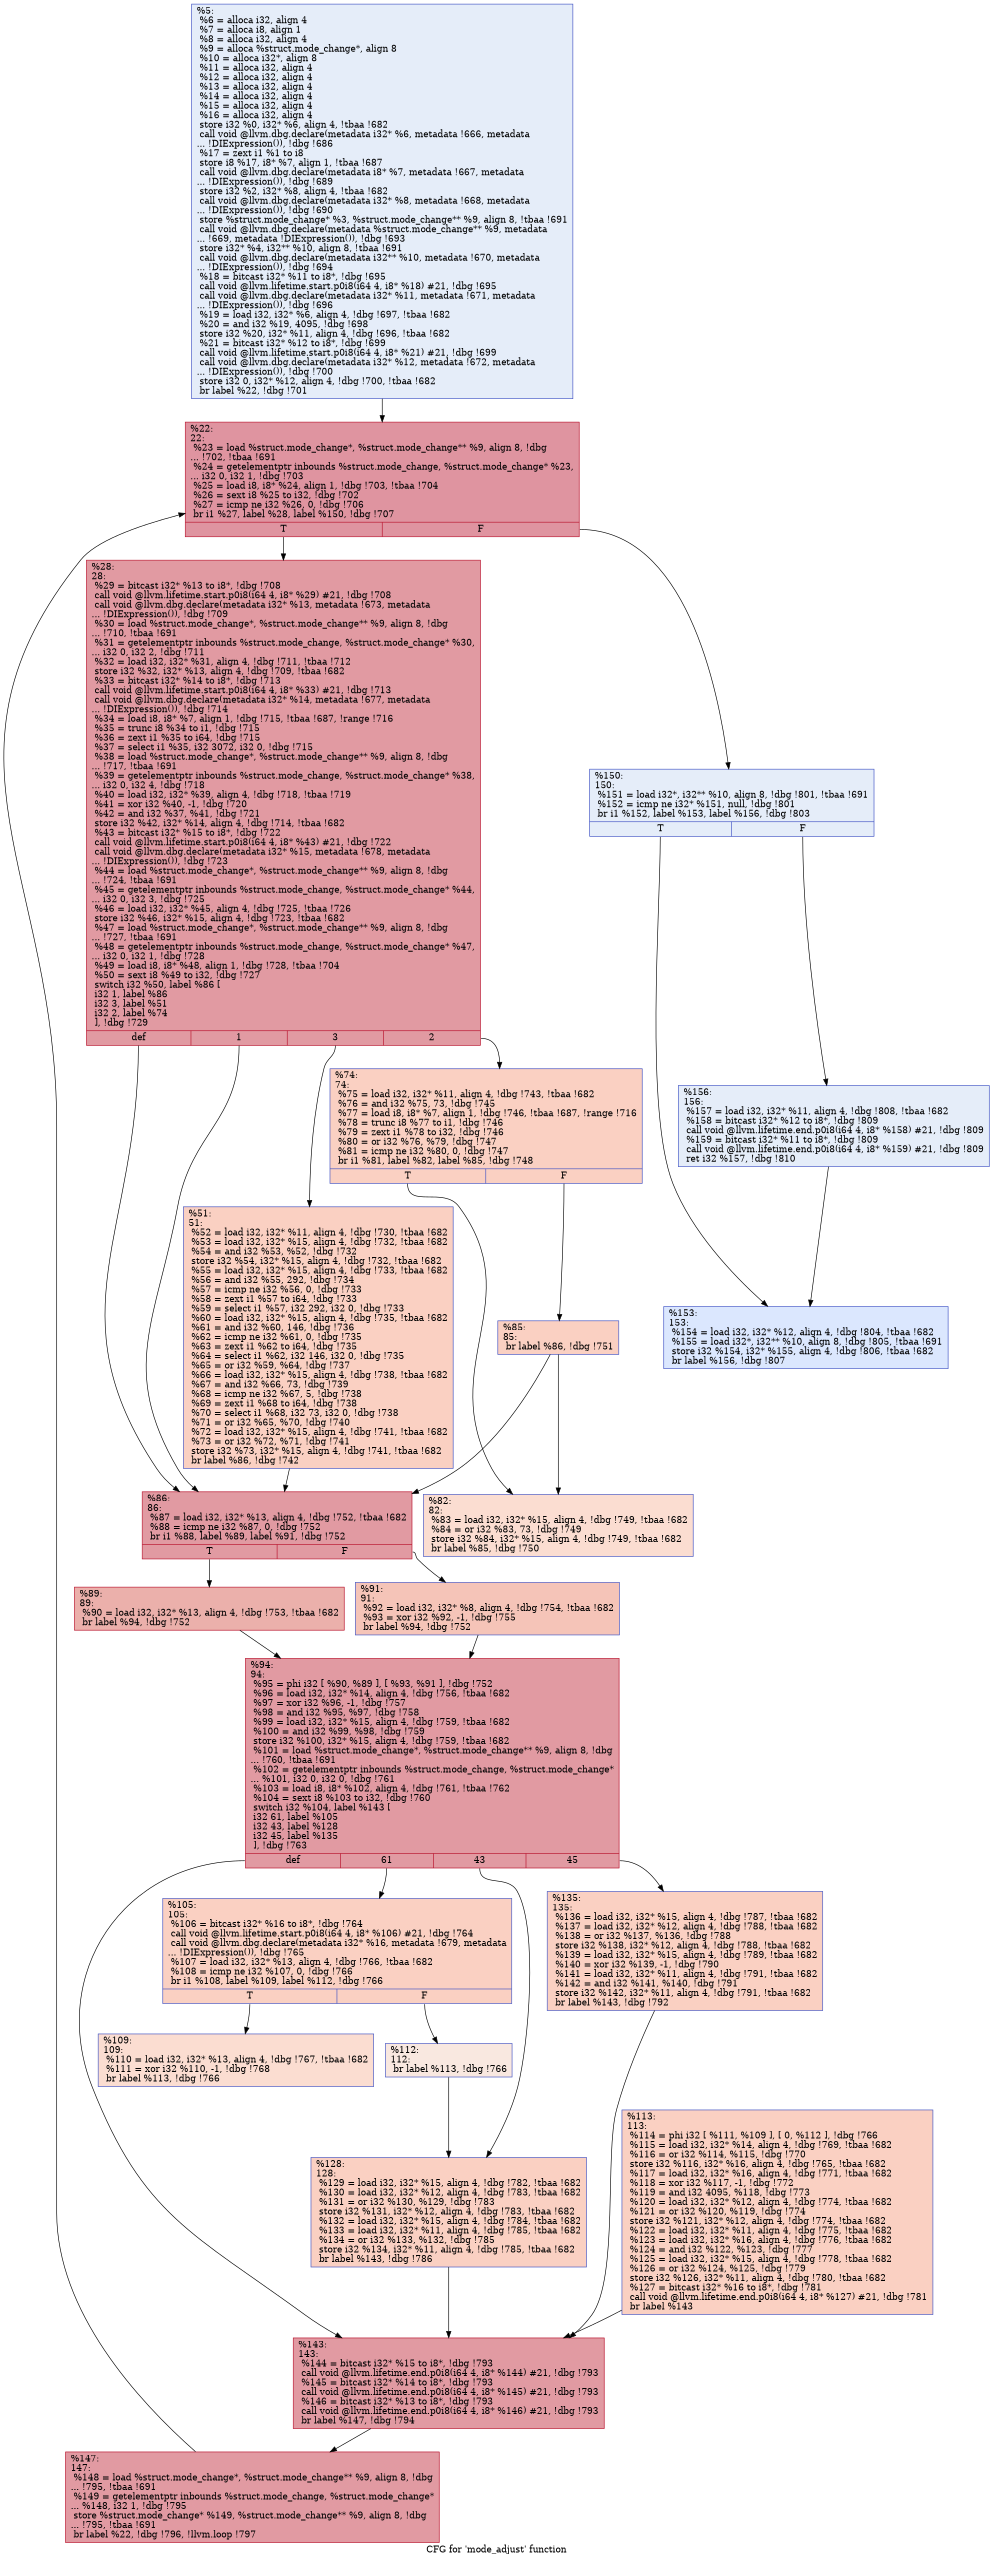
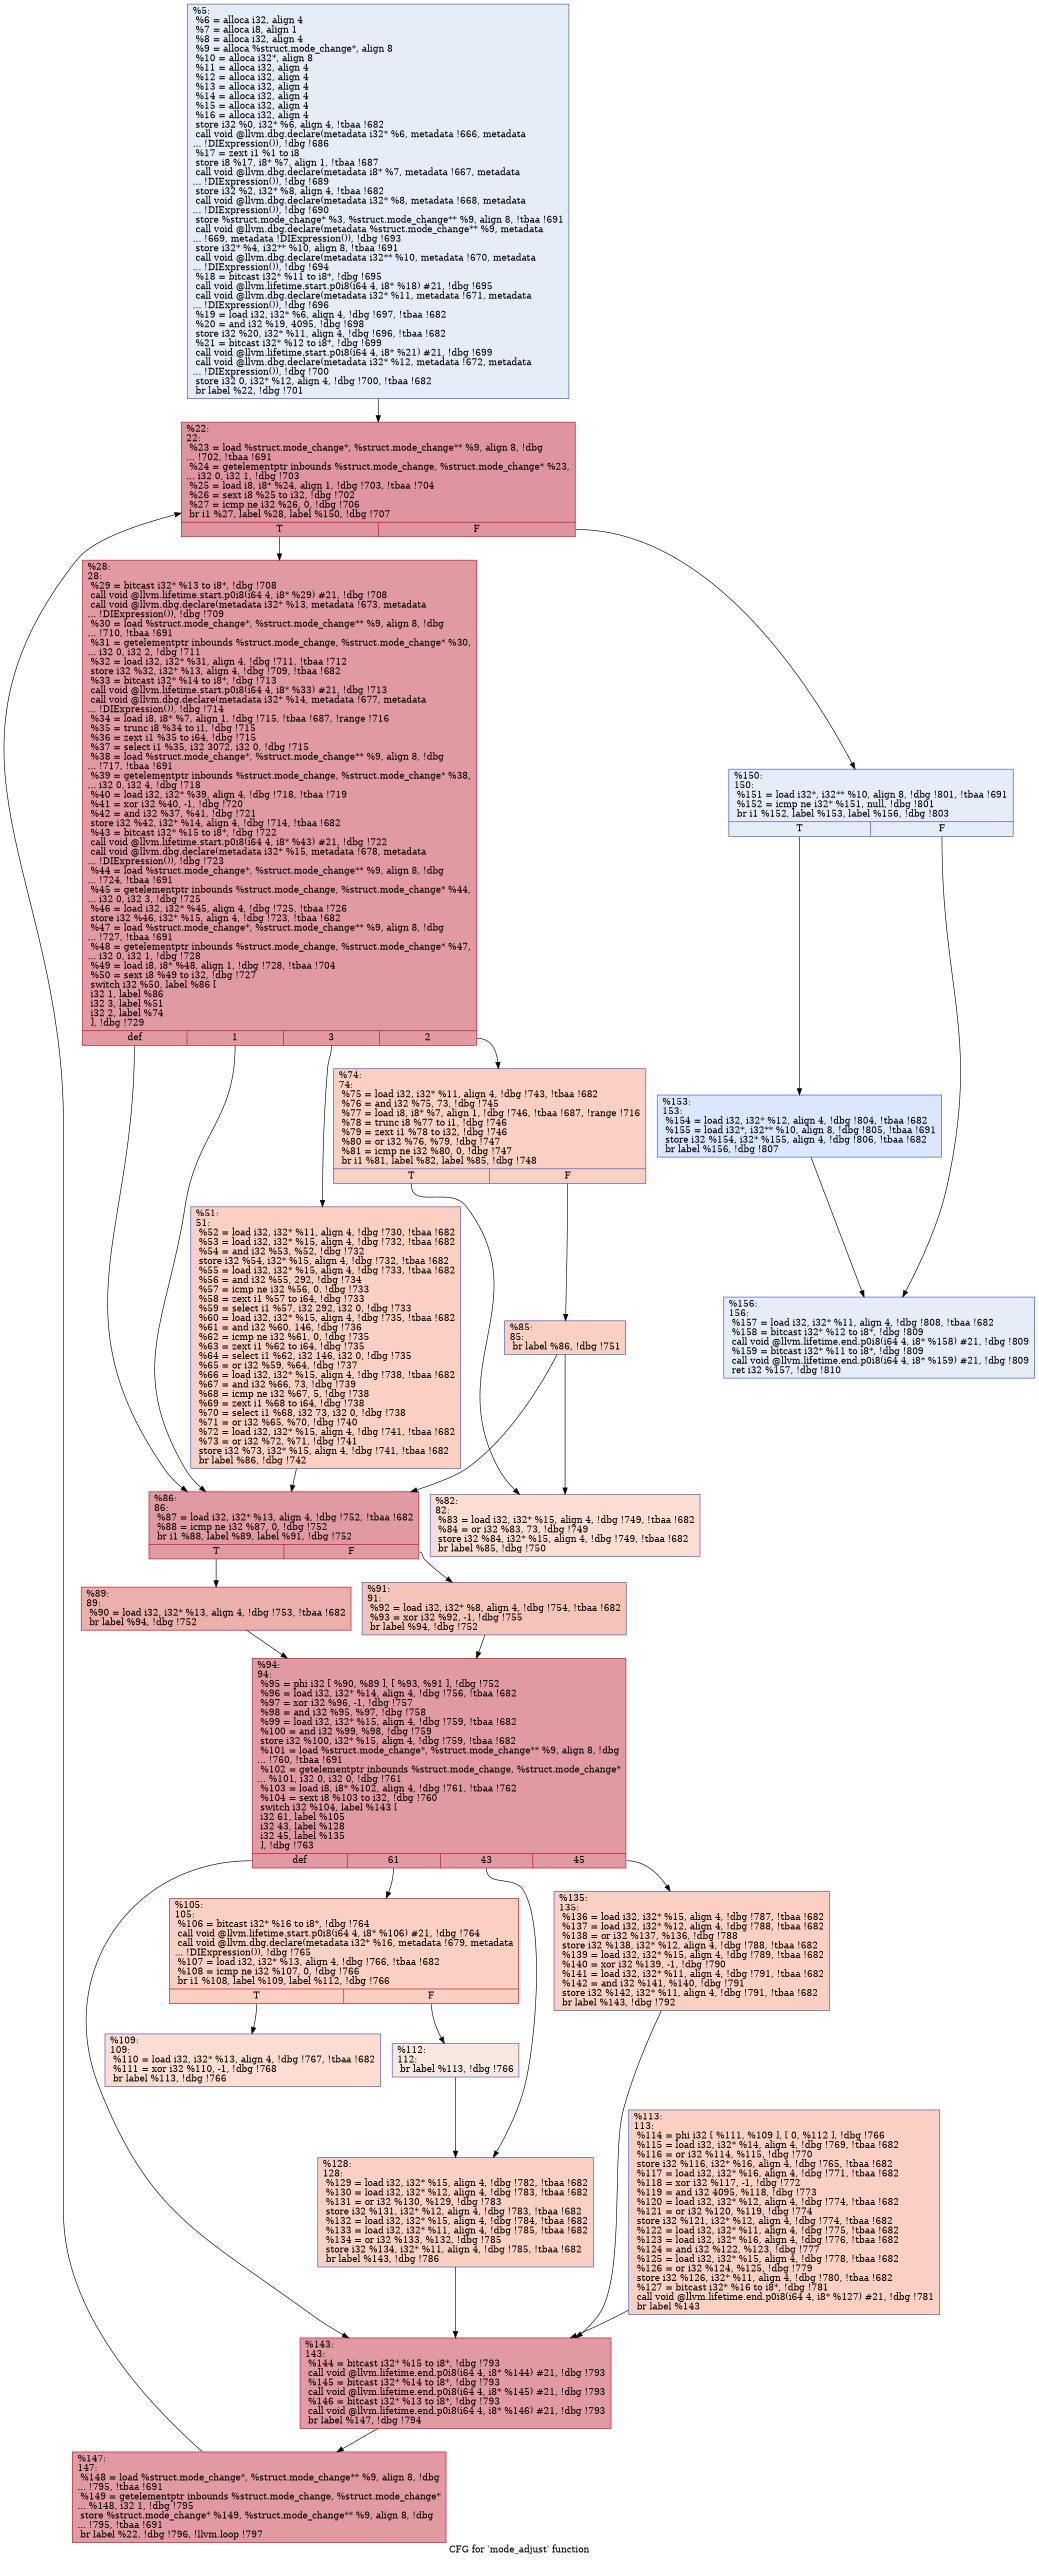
edge "%156:" -> "%153:": reversed
node "%105:": color #3d50c3ff -> #b70d28ff
